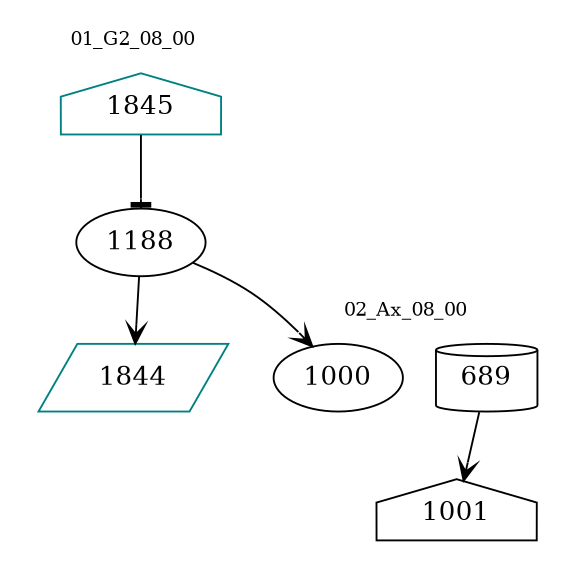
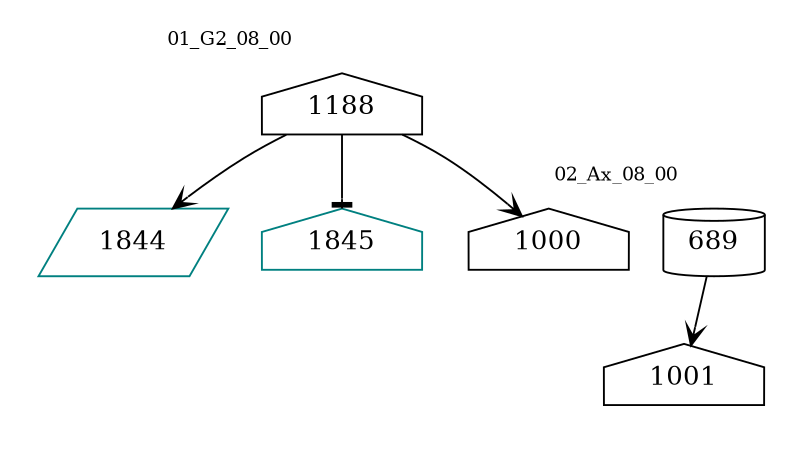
edge "1845" -> "1188": reversed
node "1188": shape ellipse -> house
node "1000": shape ellipse -> house
